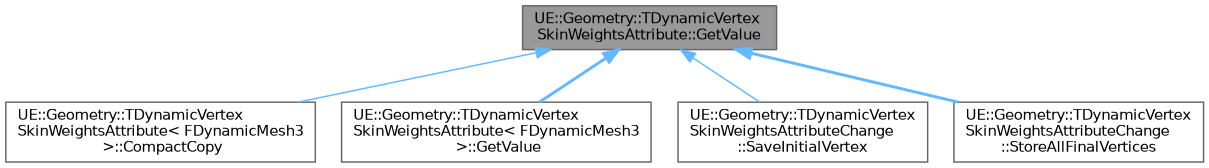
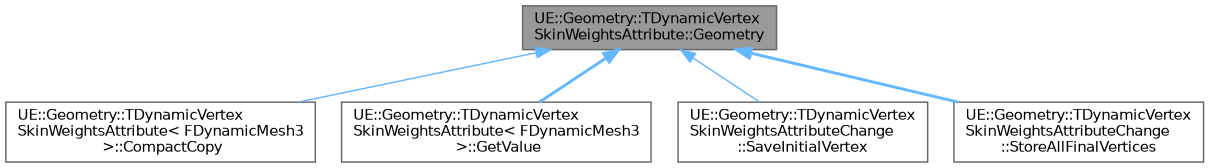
node "UE::Geometry::TDynamicVertex SkinWeightsAttribute::GetValue": label "UE::Geometry::TDynamicVertex SkinWeightsAttribute::GetValue" -> "UE::Geometry::TDynamicVertex SkinWeightsAttribute::Geometry"
